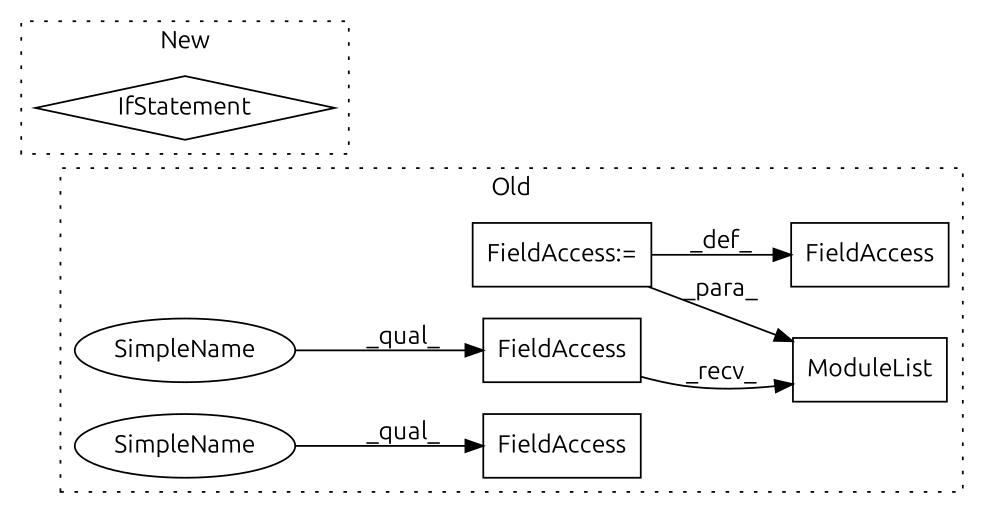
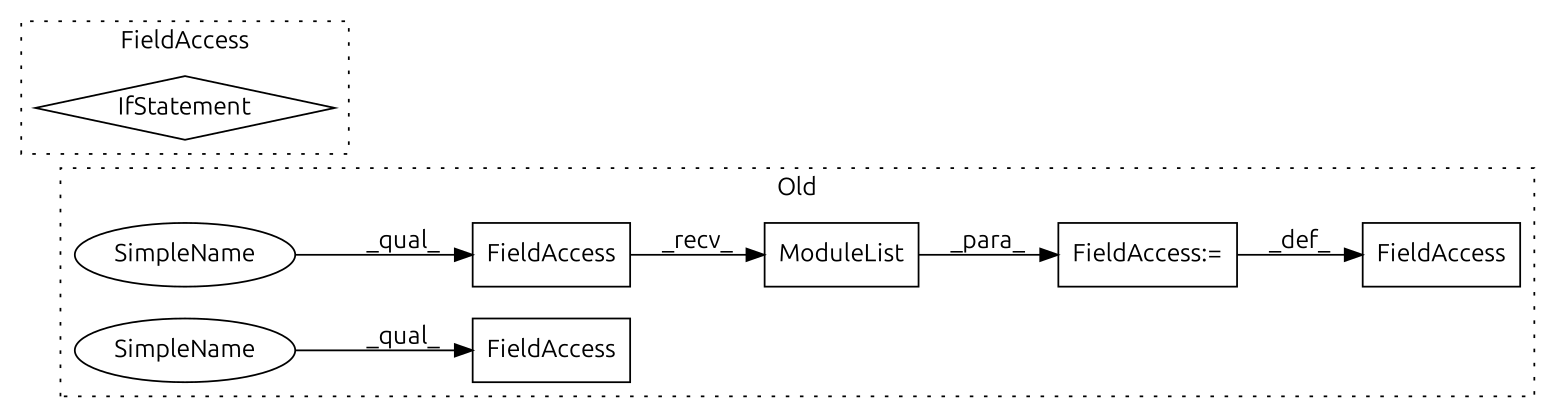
cluster "New": label "New" -> "FieldAccess"
edge "FieldAccess:=" -> "ModuleList": reversed
